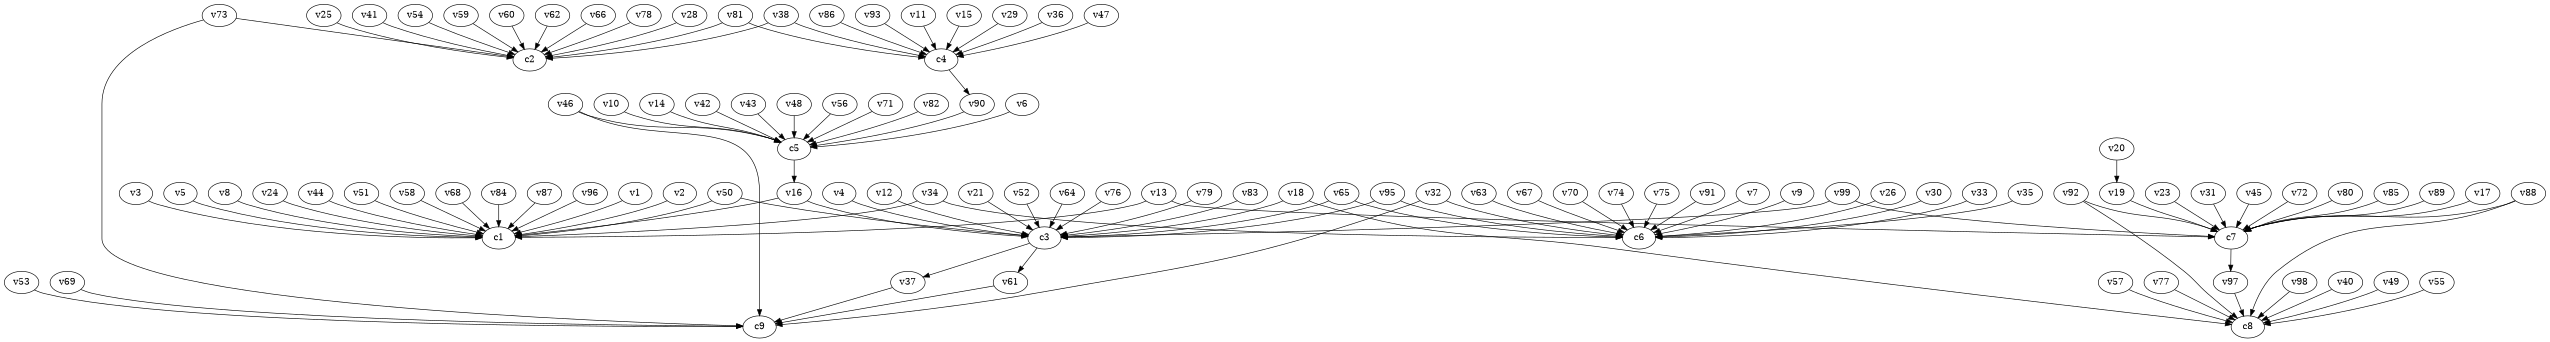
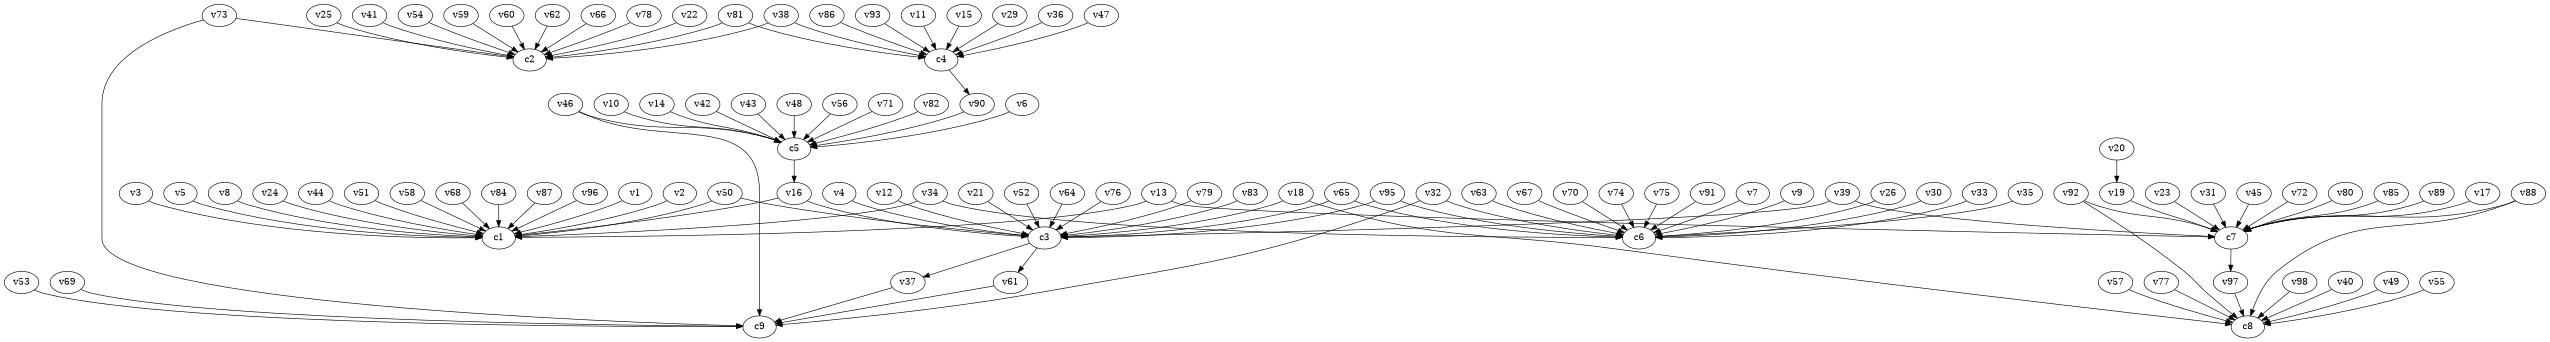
node "v28": label "v28" -> "v22"
node "v99": label "v99" -> "v39"
